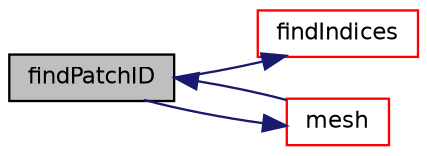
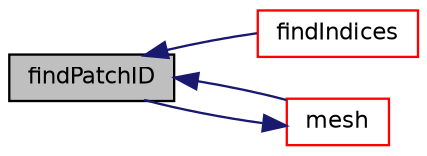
edge "findPatchID" -> "findIndices": reversed
